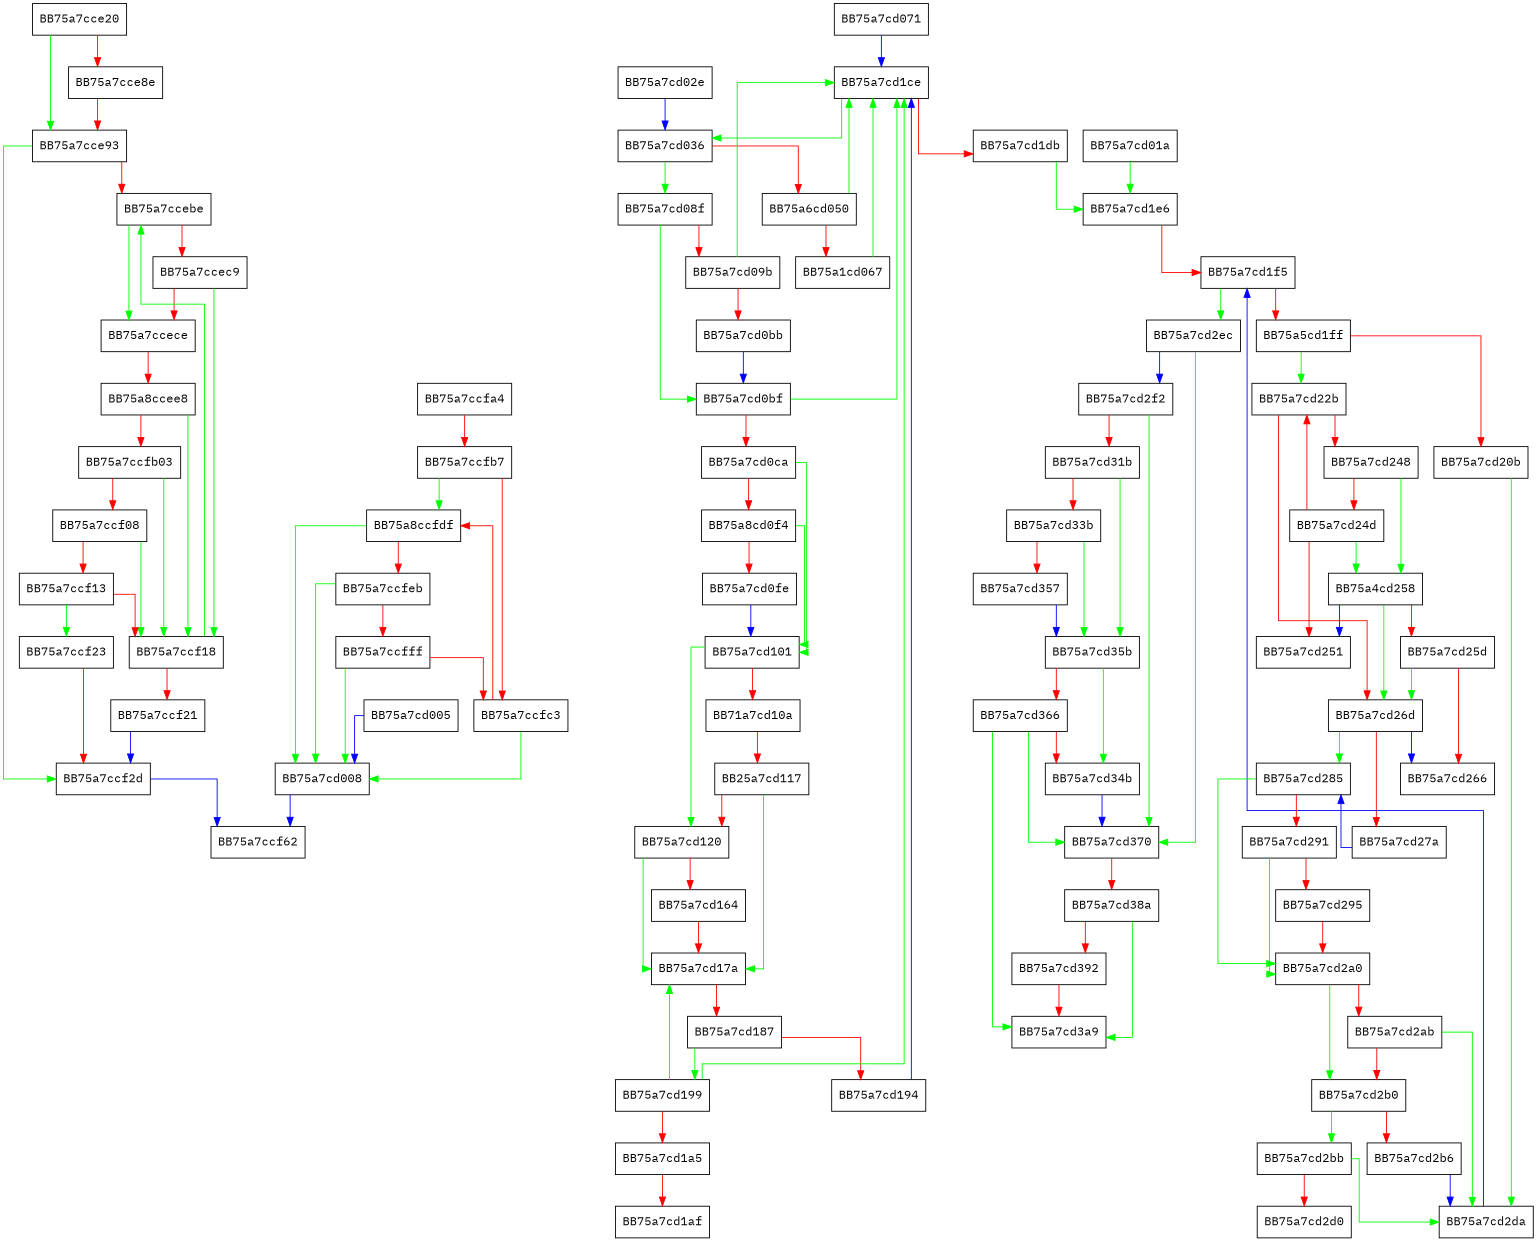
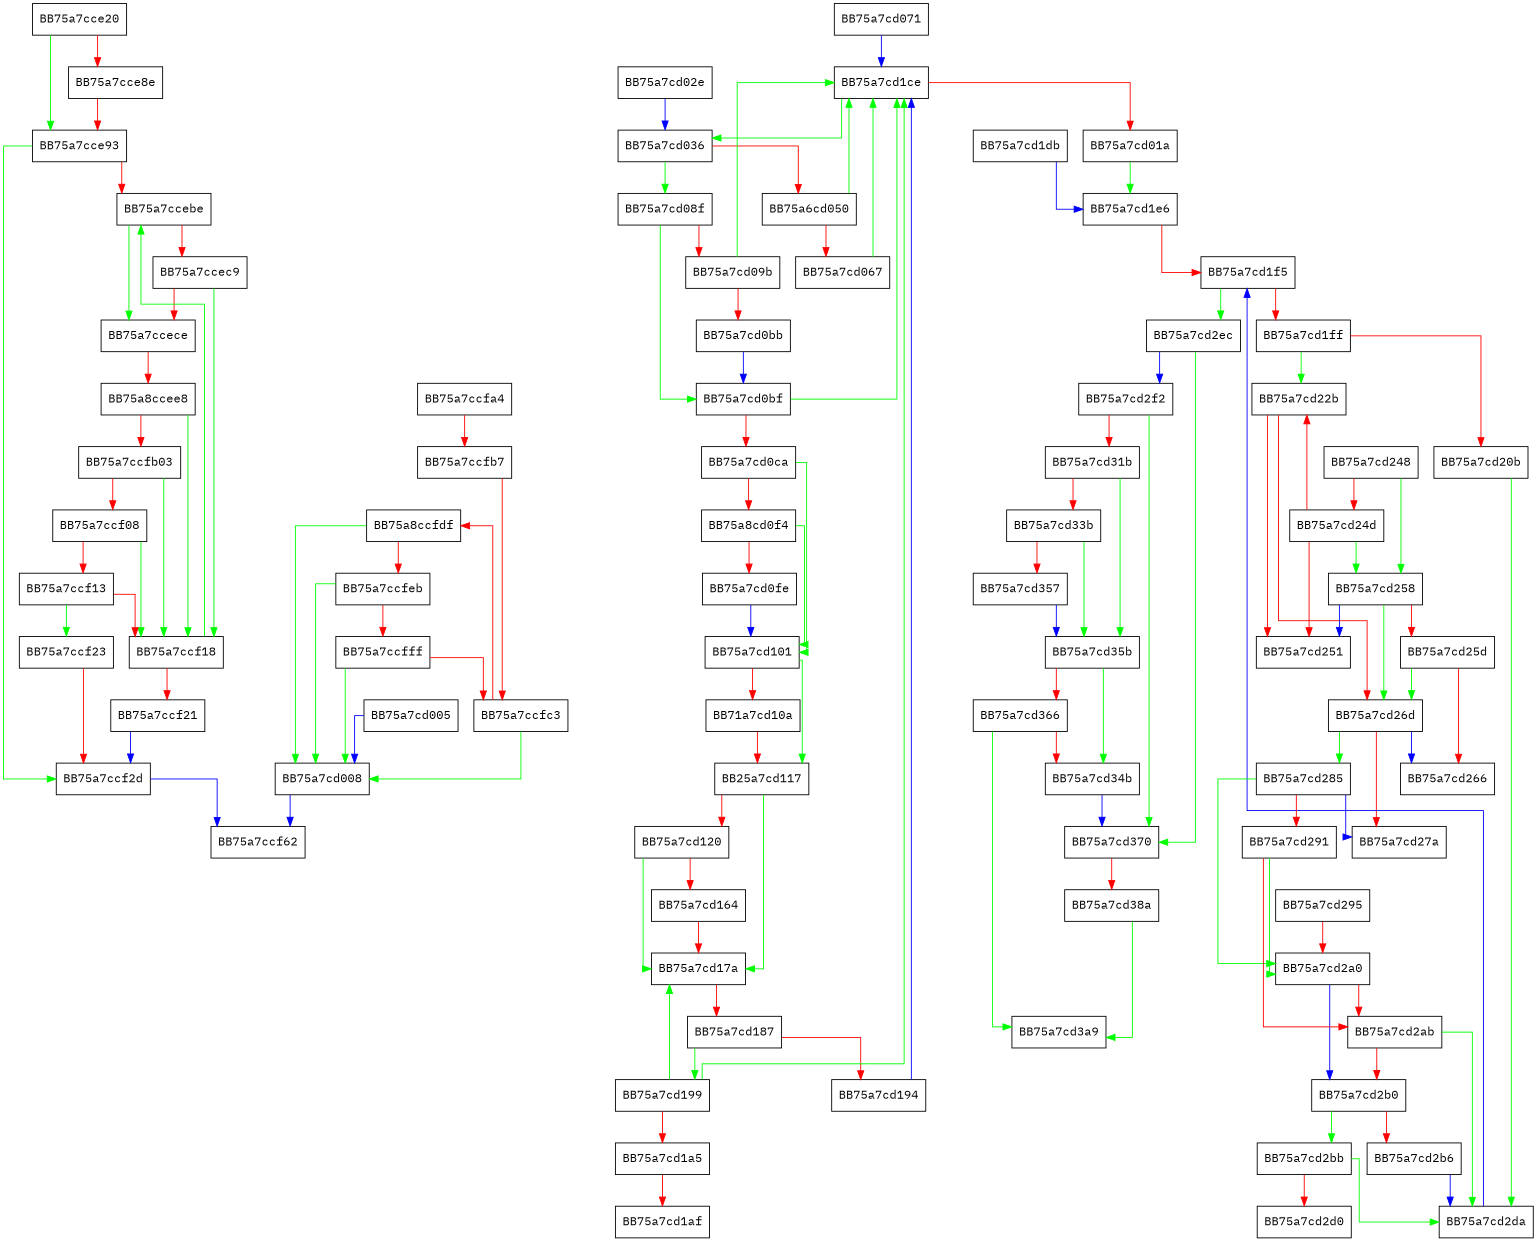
edge "BB75a7cd1ce" -> "BB75a7cd1db": now "BB75a7cd1ce" -> "BB75a7cd01a"
edge "BB75a7cd1db" -> "BB75a7cd1e6": color green -> blue
node "BB75a1cd067": label "BB75a1cd067" -> "BB75a7cd067"
node "BB75a5cd1ff": label "BB75a5cd1ff" -> "BB75a7cd1ff"
edge "BB75a7cd22b" -> "BB75a7cd248": now "BB75a7cd22b" -> "BB75a7cd251"
edge "BB75a7ccfb7" -> "BB75a8ccfdf": removed
node "BB75a4cd258": label "BB75a4cd258" -> "BB75a7cd258"
edge "BB75a7cd101" -> "BB75a7cd120": now "BB75a7cd101" -> "BB25a7cd117"
edge "BB75a7cd366" -> "BB75a7cd370": removed
edge "BB75a7cd27a" -> "BB75a7cd285": reversed
edge "BB75a7cd291" -> "BB75a7cd295": now "BB75a7cd291" -> "BB75a7cd2ab"
node "BB75a7cd392": removed
edge "BB75a7cd2a0" -> "BB75a7cd2b0": color green -> blue
